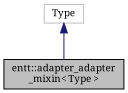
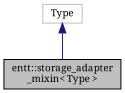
node "entt::adapter_adapter _mixin< Type >": label "entt::adapter_adapter _mixin< Type >" -> "entt::storage_adapter _mixin< Type >"
